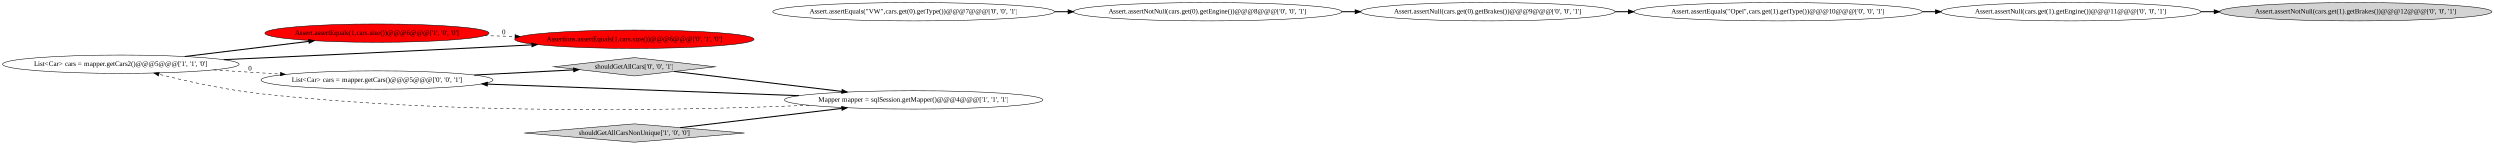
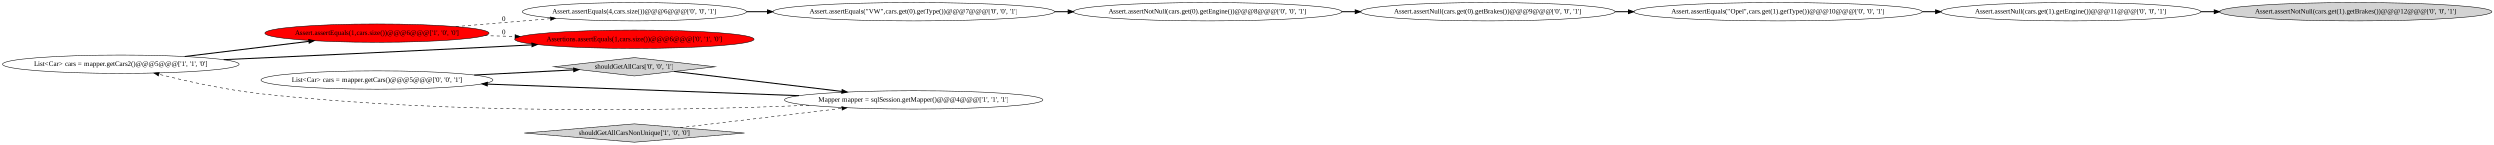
node "Assert.assertEquals(4,cars.size())@@@6@@@['0', '0', '1']": added
edge "List<Car> cars = mapper.getCars2()@@@5@@@['1', '1', '0']" -> "List<Car> cars = mapper.getCars()@@@5@@@['0', '0', '1']": removed, label "0"
edge "shouldGetAllCarsNonUnique['1', '0', '0']" -> "Mapper mapper = sqlSession.getMapper()@@@4@@@['1', '1', '1']": style bold -> dashed
